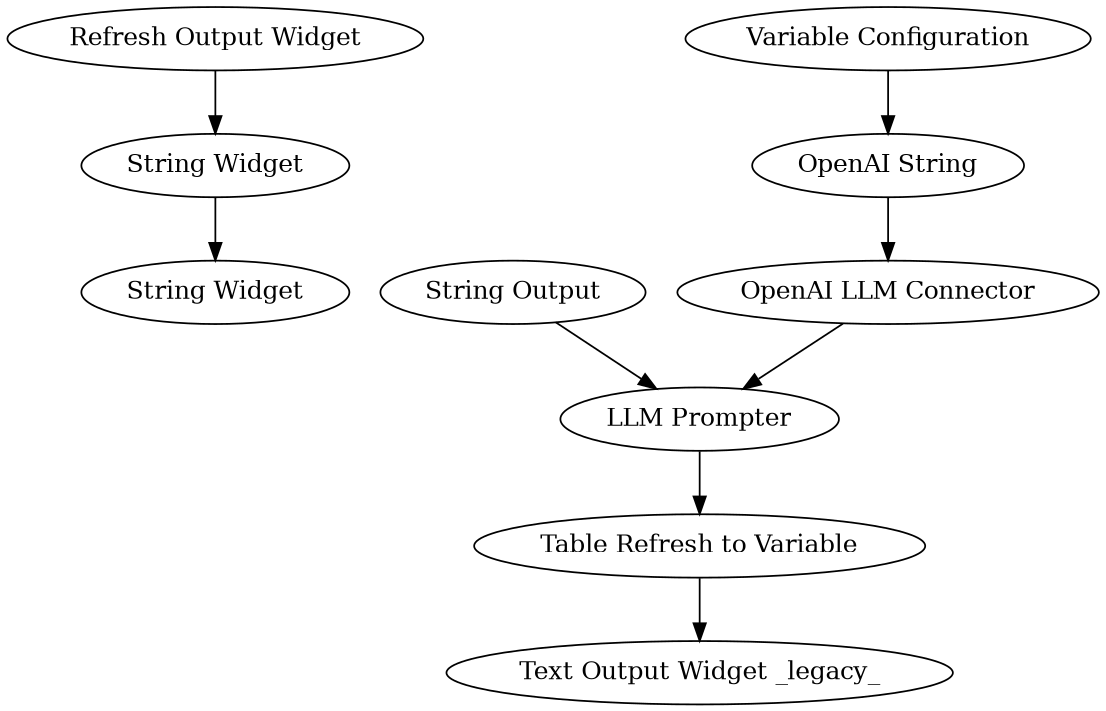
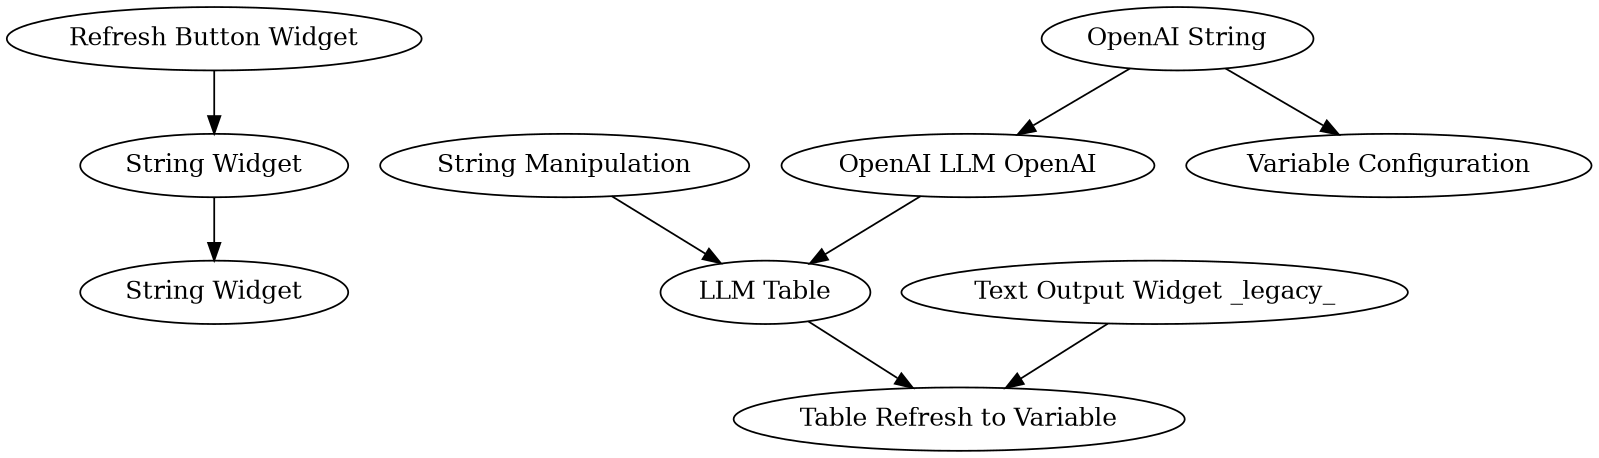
node "Refresh Output Widget": label "Refresh Output Widget" -> "Refresh Button Widget"
edge "Variable Configuration" -> "OpenAI String": reversed
node "String Output": label "String Output" -> "String Manipulation"
node "OpenAI LLM Connector": label "OpenAI LLM Connector" -> "OpenAI LLM OpenAI"
node "LLM Prompter": label "LLM Prompter" -> "LLM Table"
edge "Table Refresh to Variable" -> "Text Output Widget _legacy_": reversed
